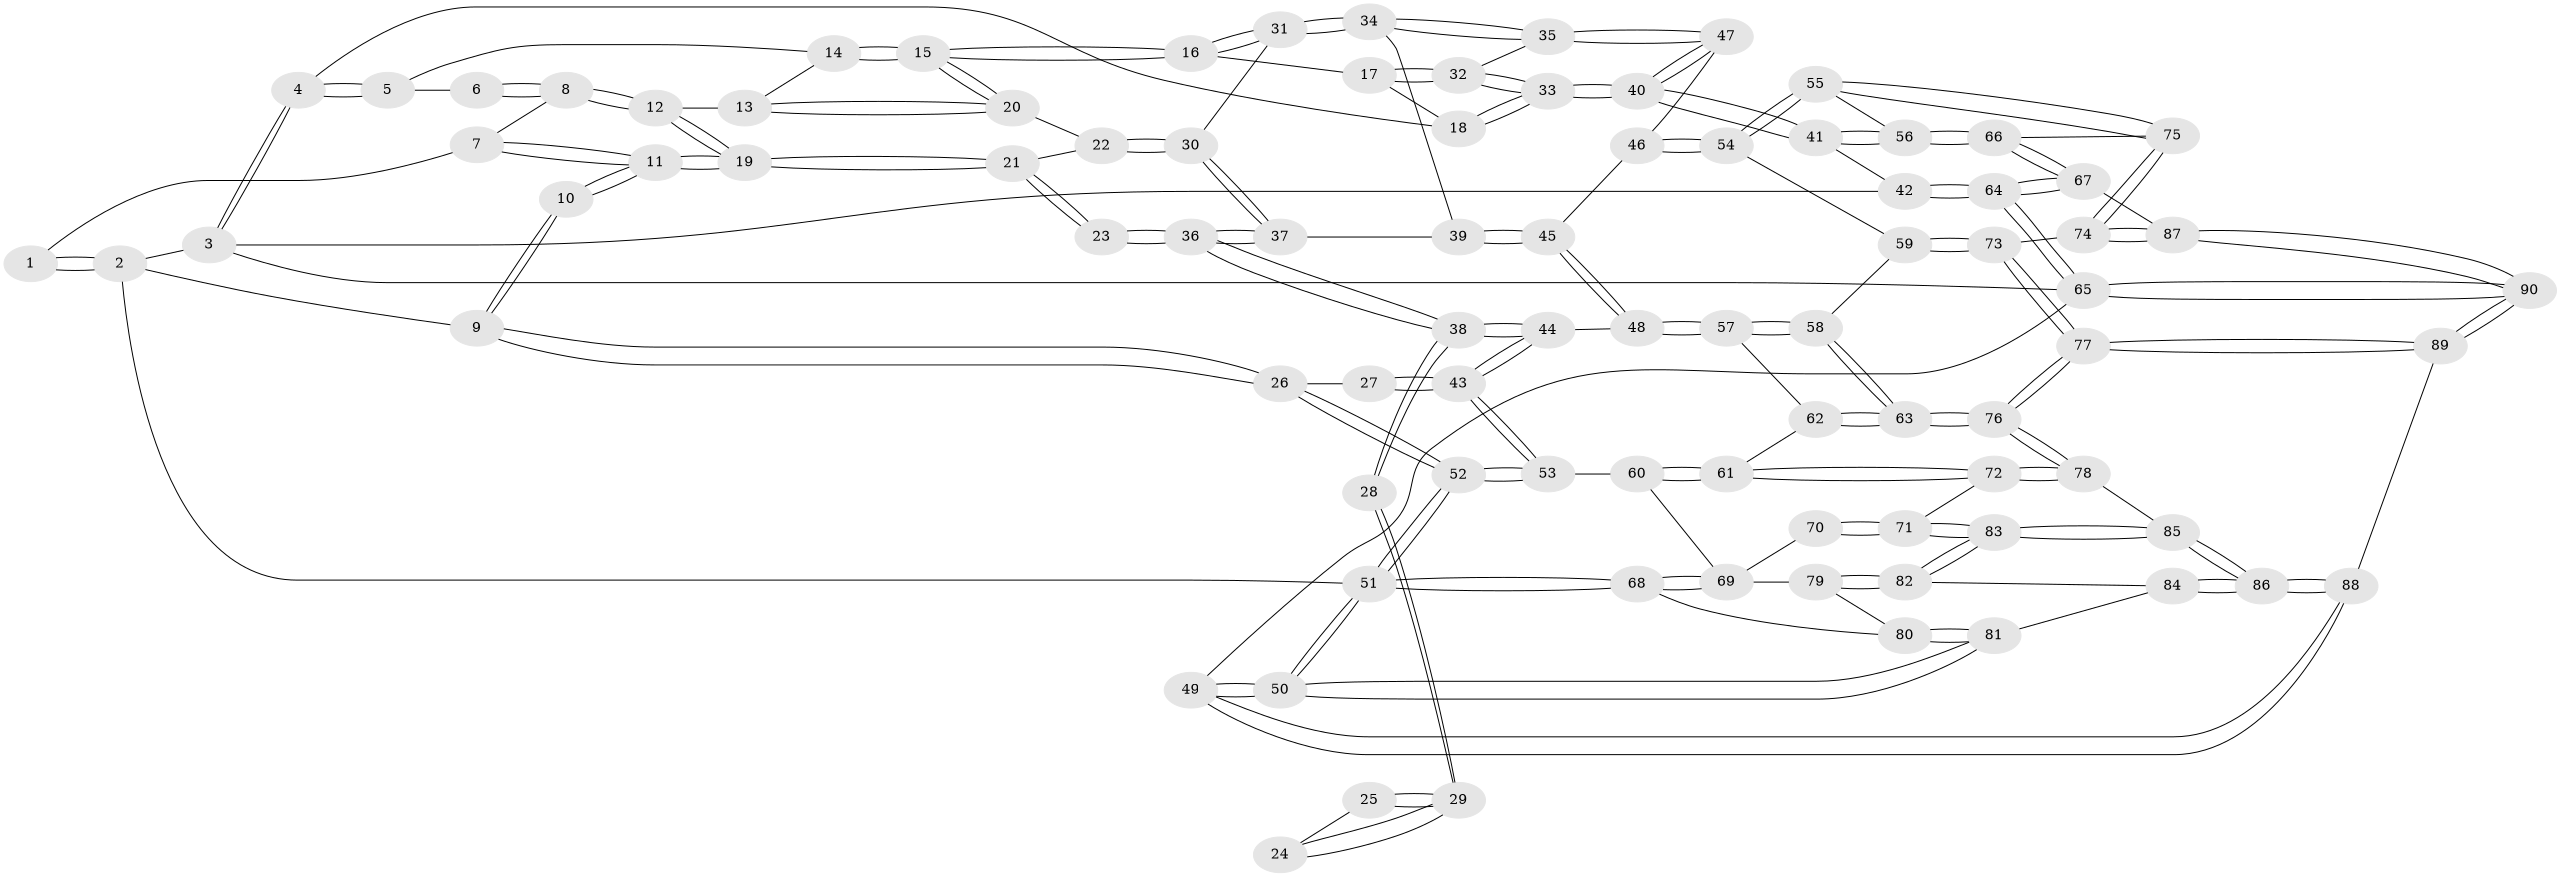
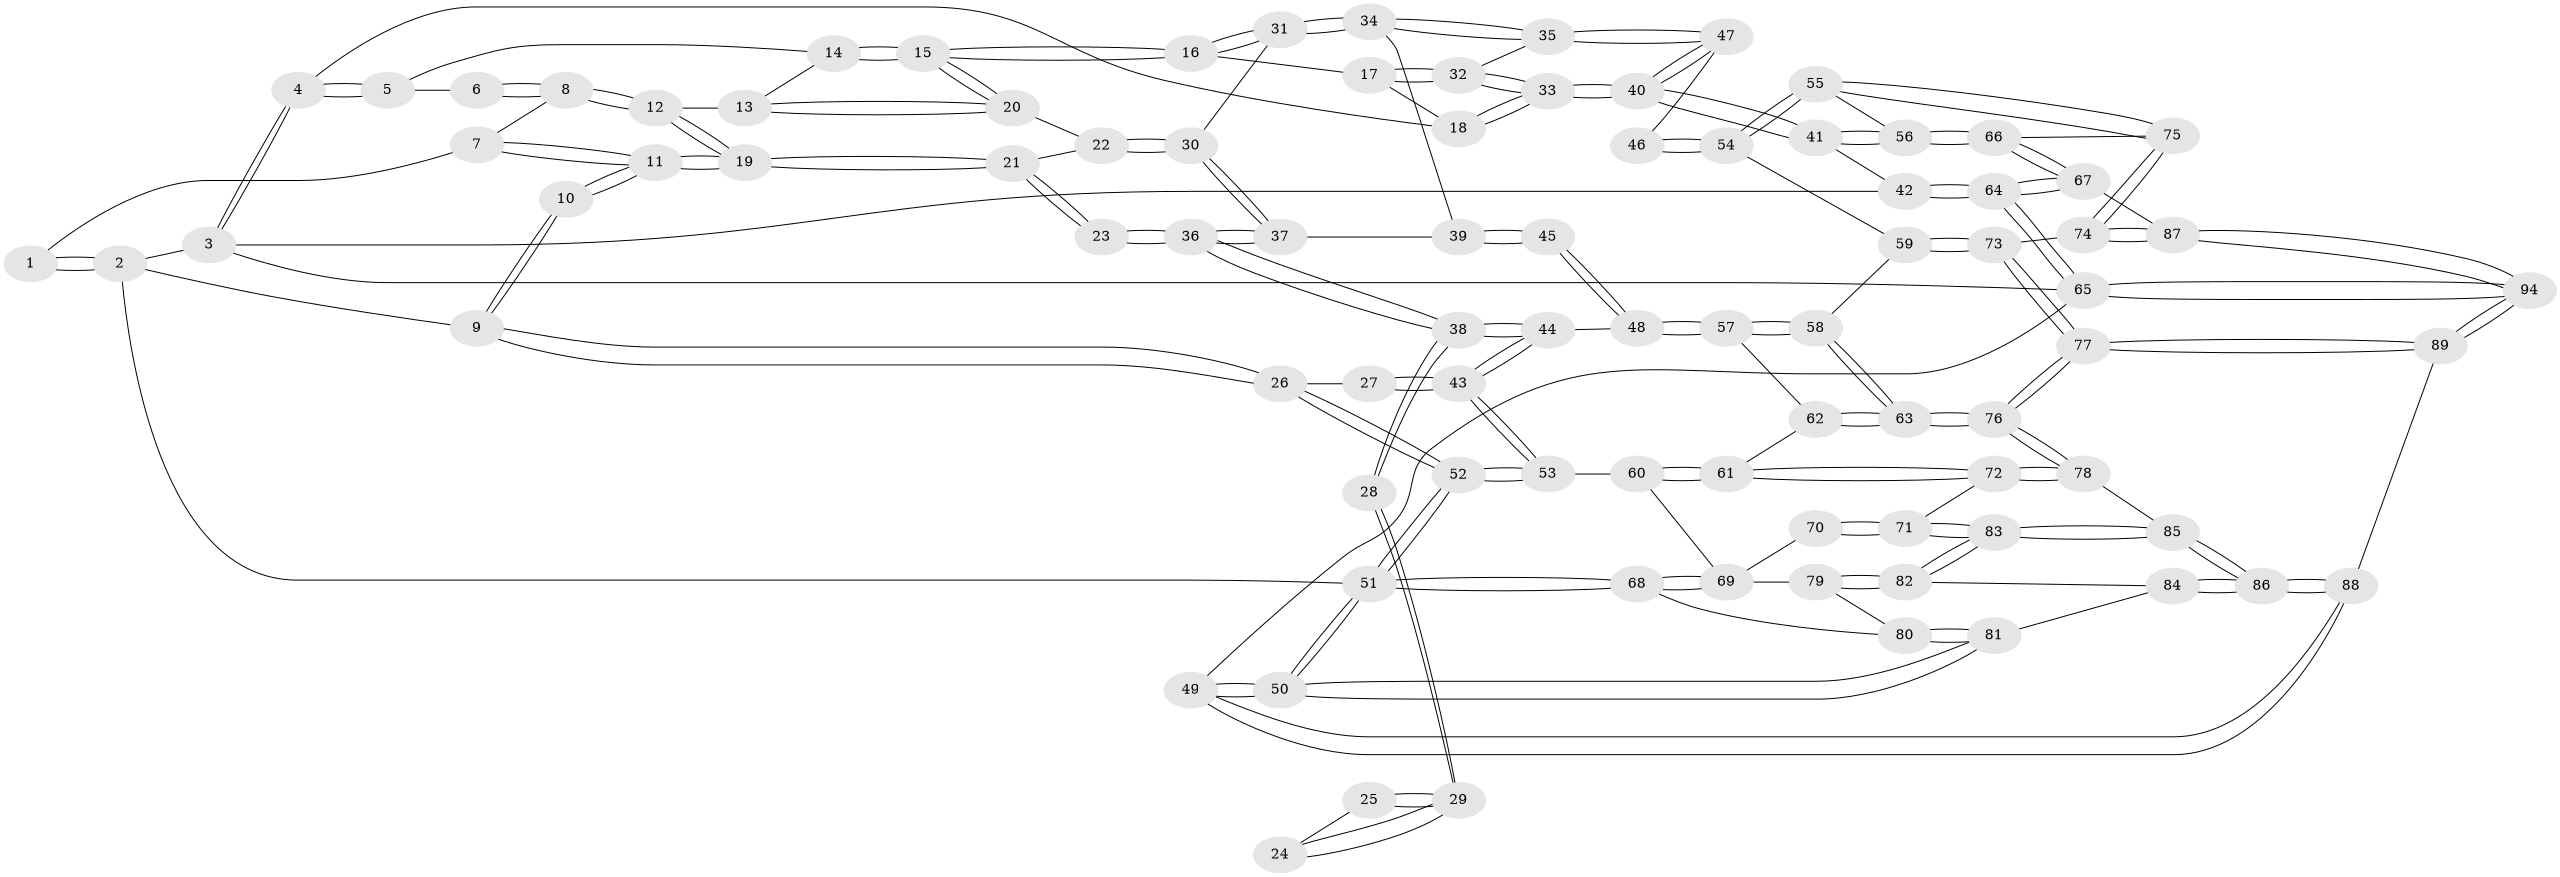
edge "46" -- "45": removed
node "90": label "90" -> "94"
